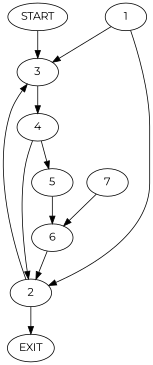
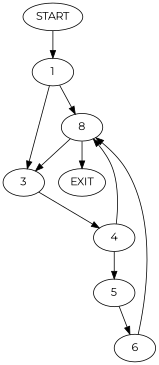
edge "START" -> "3": now "START" -> "1"
node "7": removed
node "2": label "2" -> "8"
